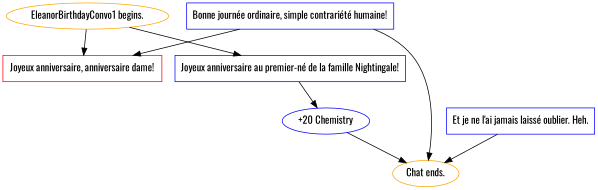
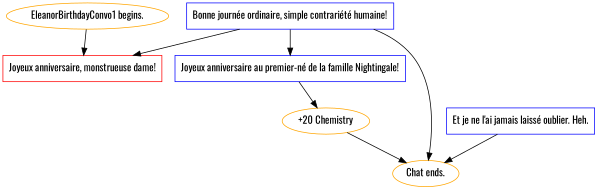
edge "EleanorBirthdayConvo1 begins." -> "Joyeux anniversaire au premier-né de la famille Nightingale!": now "Bonne journée ordinaire, simple contrariété humaine!" -> "Joyeux anniversaire au premier-né de la famille Nightingale!"
node "Joyeux anniversaire, anniversaire dame!": label "Joyeux anniversaire, anniversaire dame!" -> "Joyeux anniversaire, monstrueuse dame!"
node "+20 Chemistry": color blue -> orange
